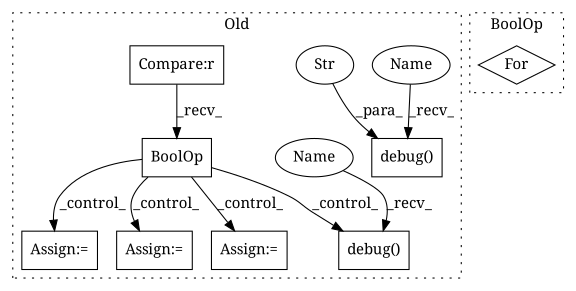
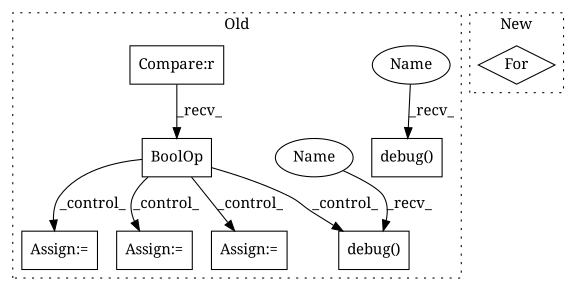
cluster "BoolOp": label "BoolOp" -> "New"
node "Str": removed
